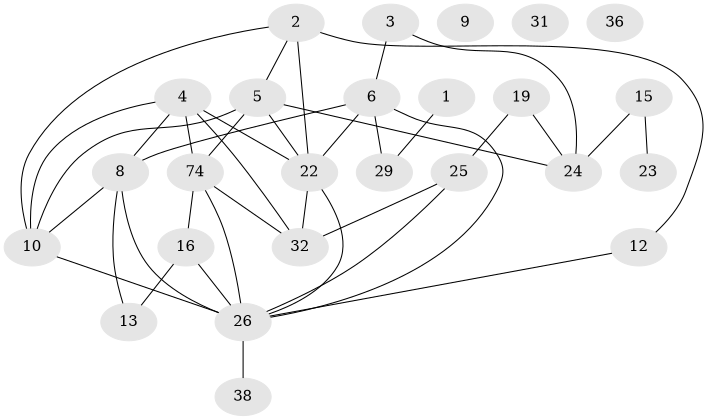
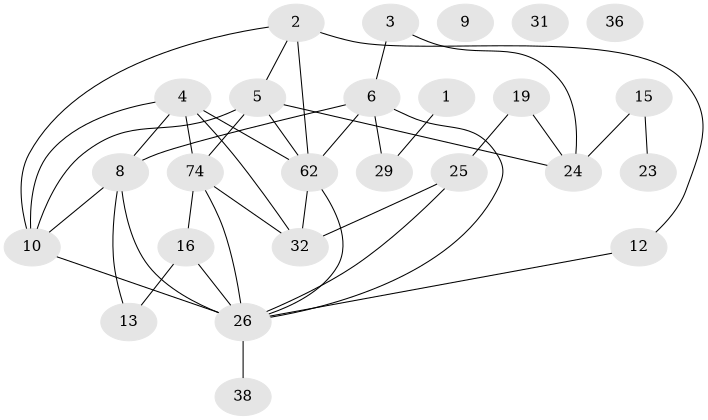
node "22": label "22" -> "62"
